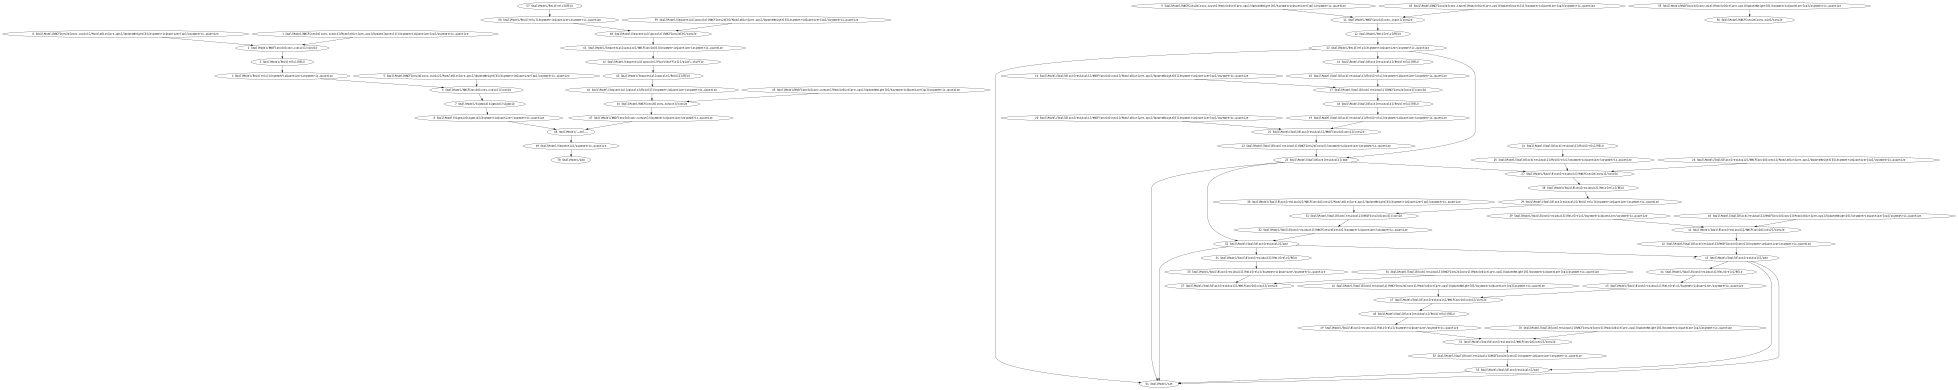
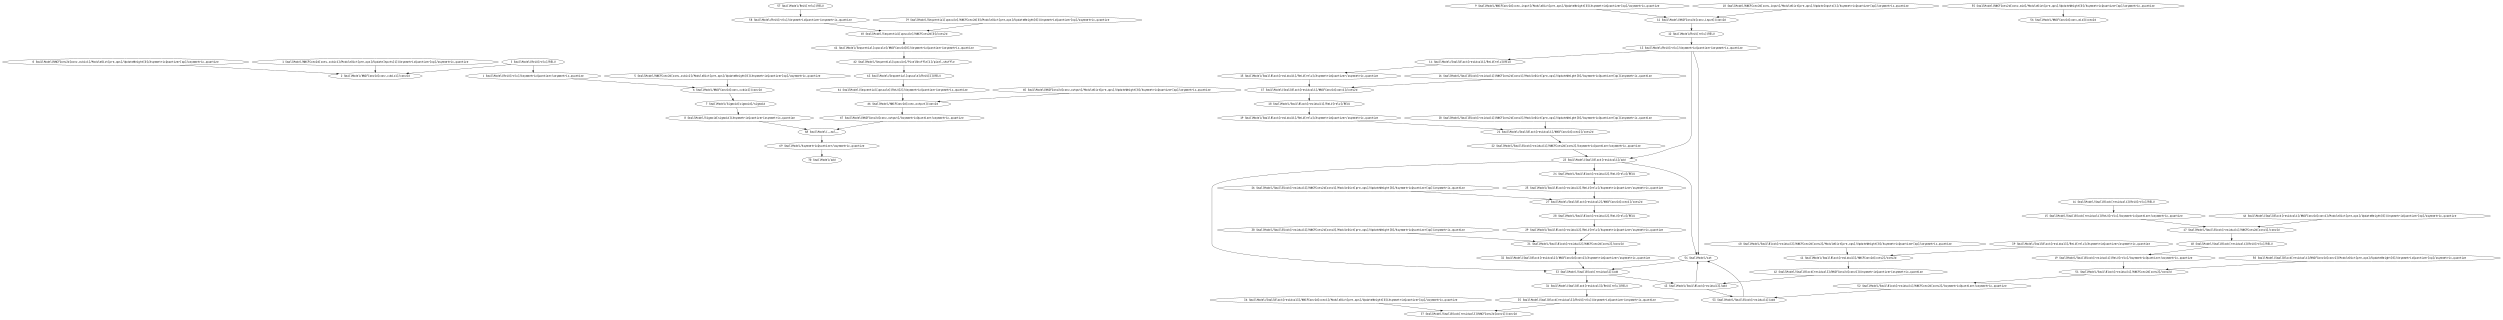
edge "2 SmallModel/NNCFConv2d[conv_cubic1]/conv2d" -> "3 SmallModel/ReLU[relu]/RELU": reversed
node "69 SmallModel/Sequential/asymmetric_quantize": label "69 SmallModel/Sequential/asymmetric_quantize" -> "69 SmallModel/AsymmetricQuantizer/asymmetric_quantize"
edge "23 SmallModel/SmallBlock[residual1]/add" -> "27 SmallModel/SmallBlock[residual2]/NNCFConv2d[conv1]/conv2d": now "23 SmallModel/SmallBlock[residual1]/add" -> "24 SmallModel/SmallBlock[residual2]/ReLU[relu]/RELU"
edge "43 SmallModel/SmallBlock[residual3]/add" -> "44 SmallModel/SmallBlock[residual4]/ReLU[relu]/RELU": removed
edge "33 SmallModel/SmallBlock[residual2]/add" -> "54 SmallModel/cat": reversed
